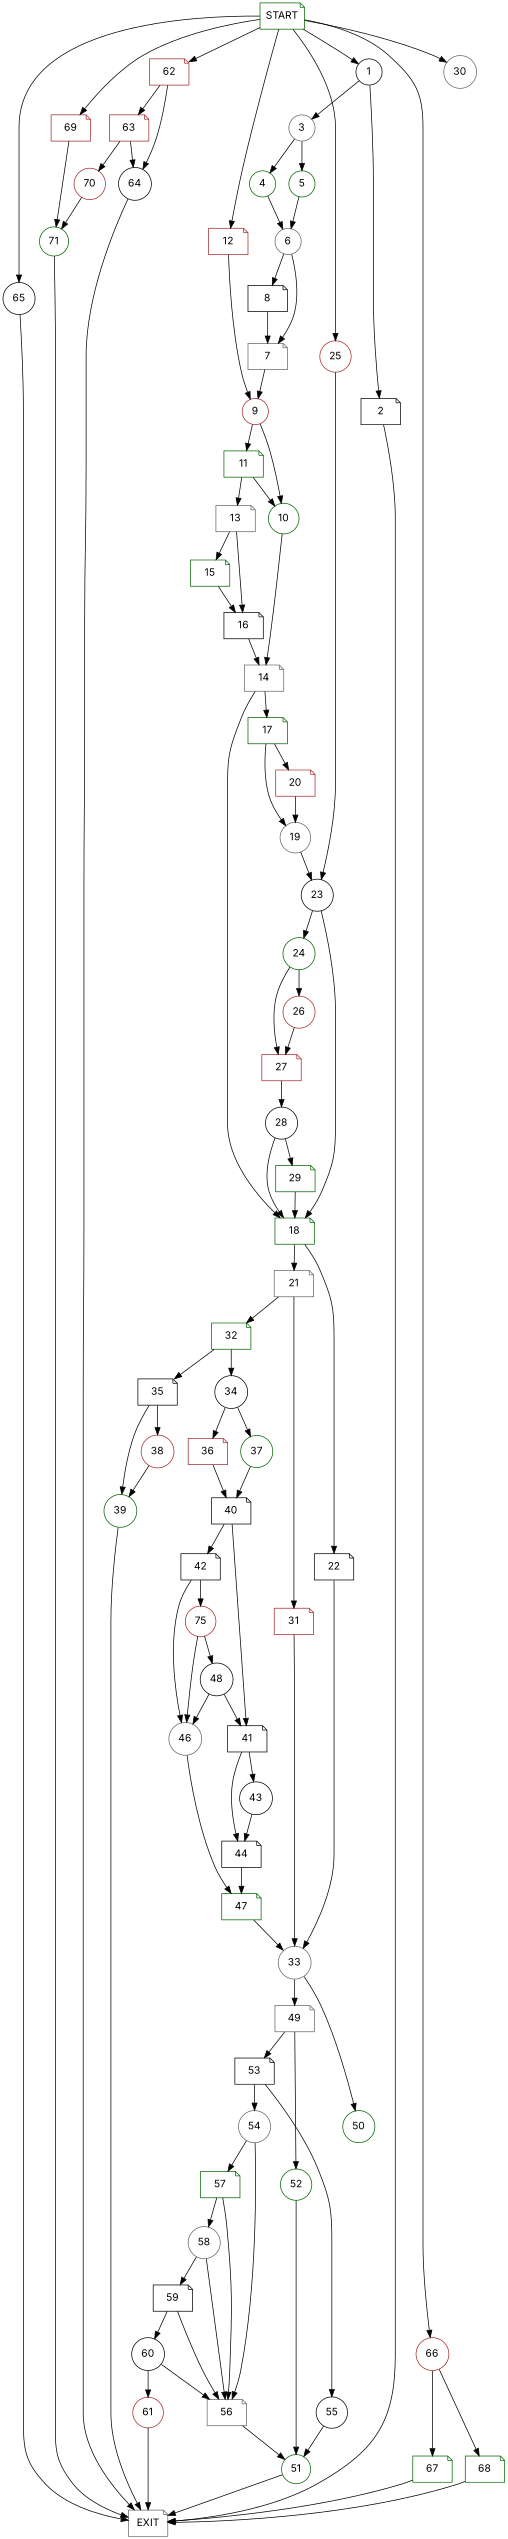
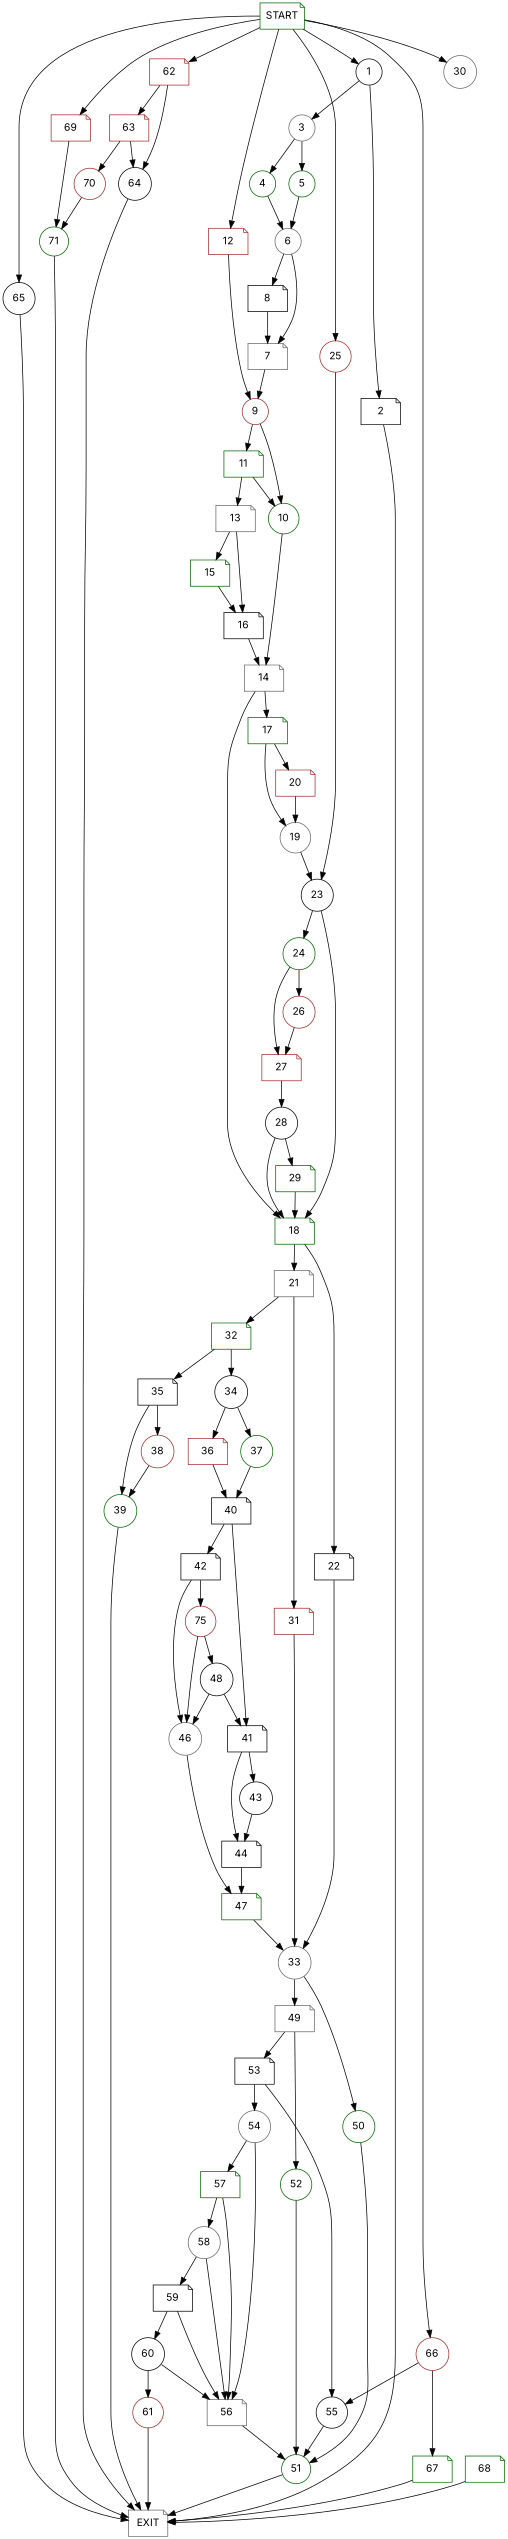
edge "50" -> "51": added
edge "66" -> "68": now "66" -> "55"
